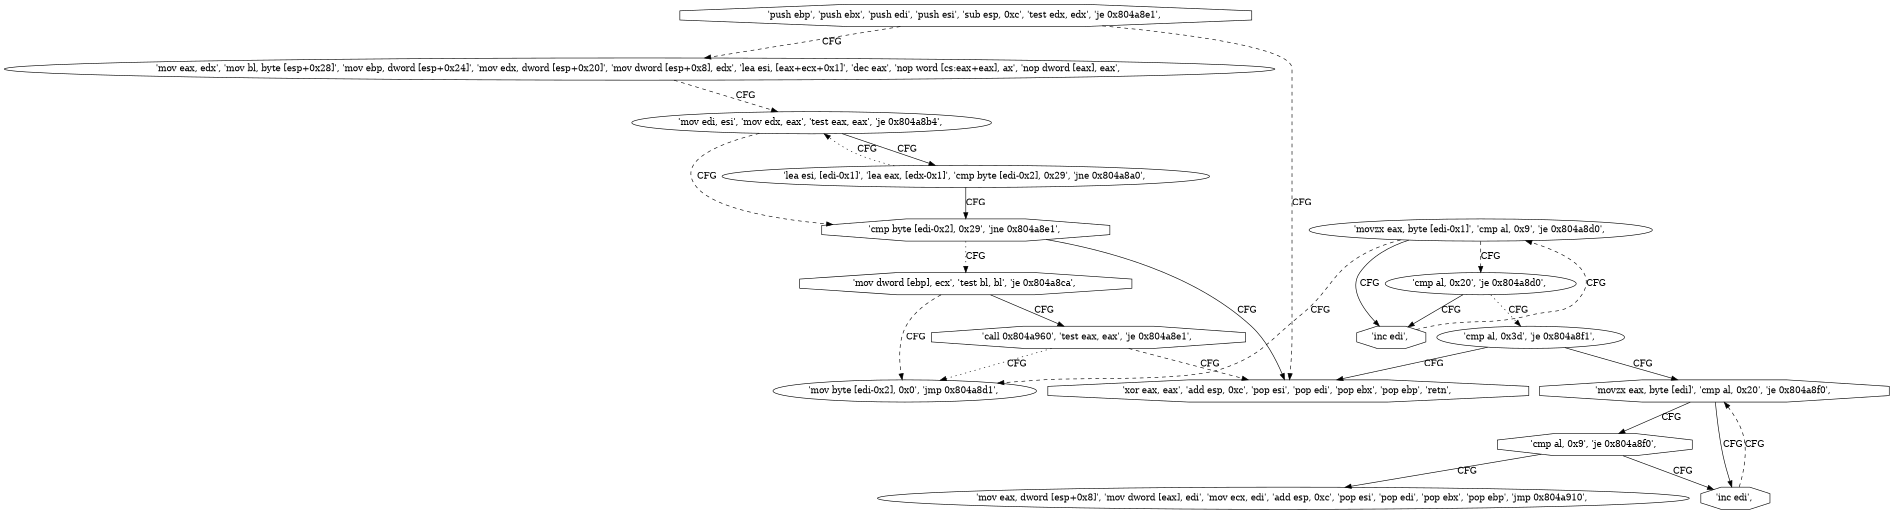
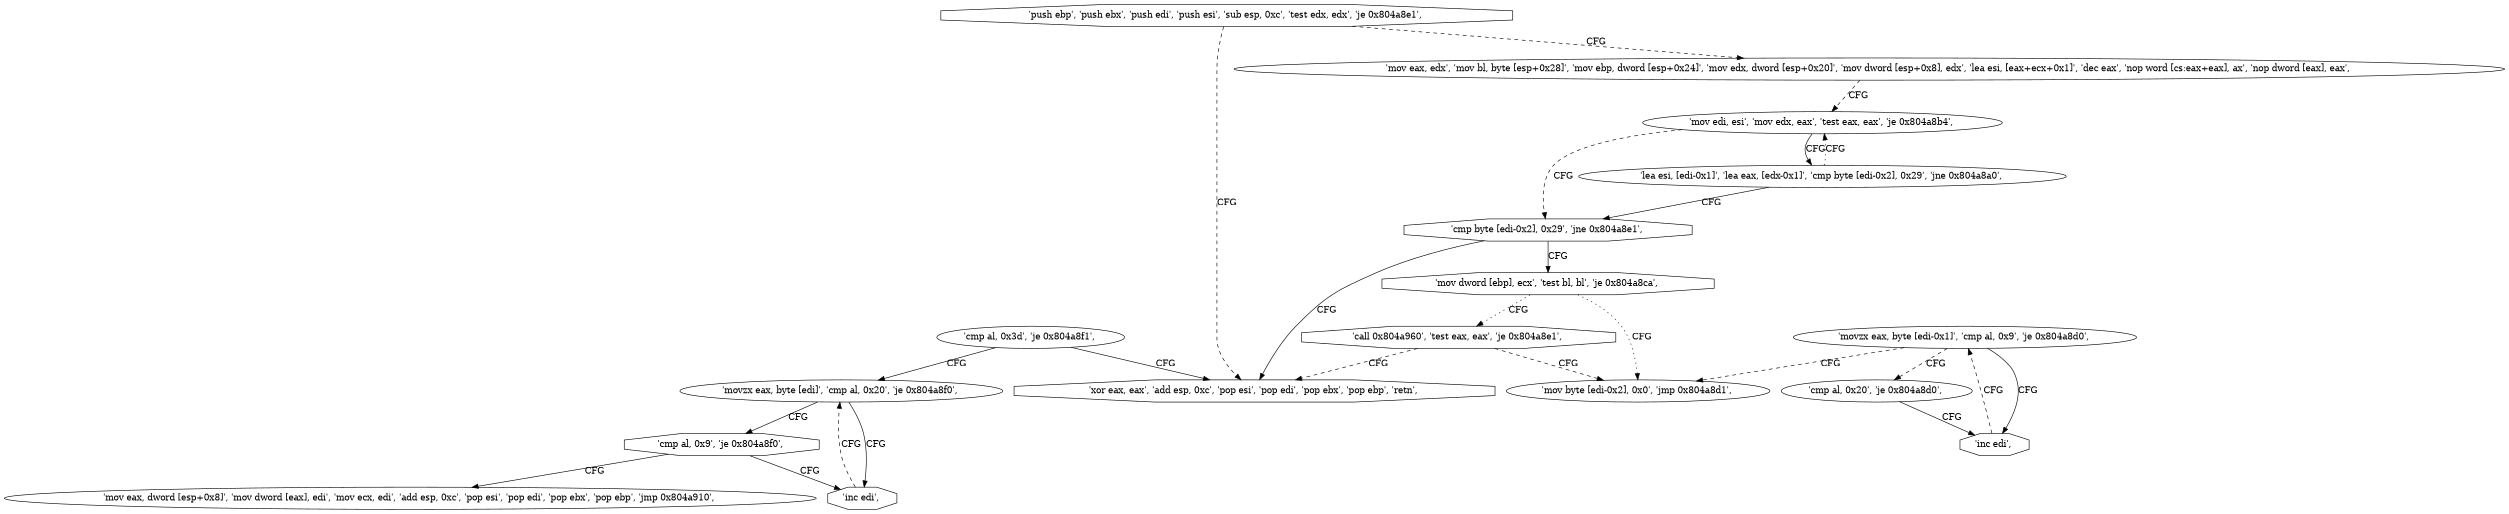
edge "'cmp byte [edi-0x2], 0x29', 'jne 0x804a8e1'," -> "'mov dword [ebp], ecx', 'test bl, bl', 'je 0x804a8ca',": style dotted -> solid
edge "'cmp al, 0x20', 'je 0x804a8d0'," -> "'cmp al, 0x3d', 'je 0x804a8f1',": removed, label "CFG"
edge "'mov dword [ebp], ecx', 'test bl, bl', 'je 0x804a8ca'," -> "'call 0x804a960', 'test eax, eax', 'je 0x804a8e1',": style solid -> dotted
edge "'mov dword [ebp], ecx', 'test bl, bl', 'je 0x804a8ca'," -> "'mov byte [edi-0x2], 0x0', 'jmp 0x804a8d1',": style dashed -> dotted
edge "'call 0x804a960', 'test eax, eax', 'je 0x804a8e1'," -> "'mov byte [edi-0x2], 0x0', 'jmp 0x804a8d1',": style dotted -> dashed
node "'movzx eax, byte [edi]', 'cmp al, 0x20', 'je 0x804a8f0',": shape octagon -> ellipse
